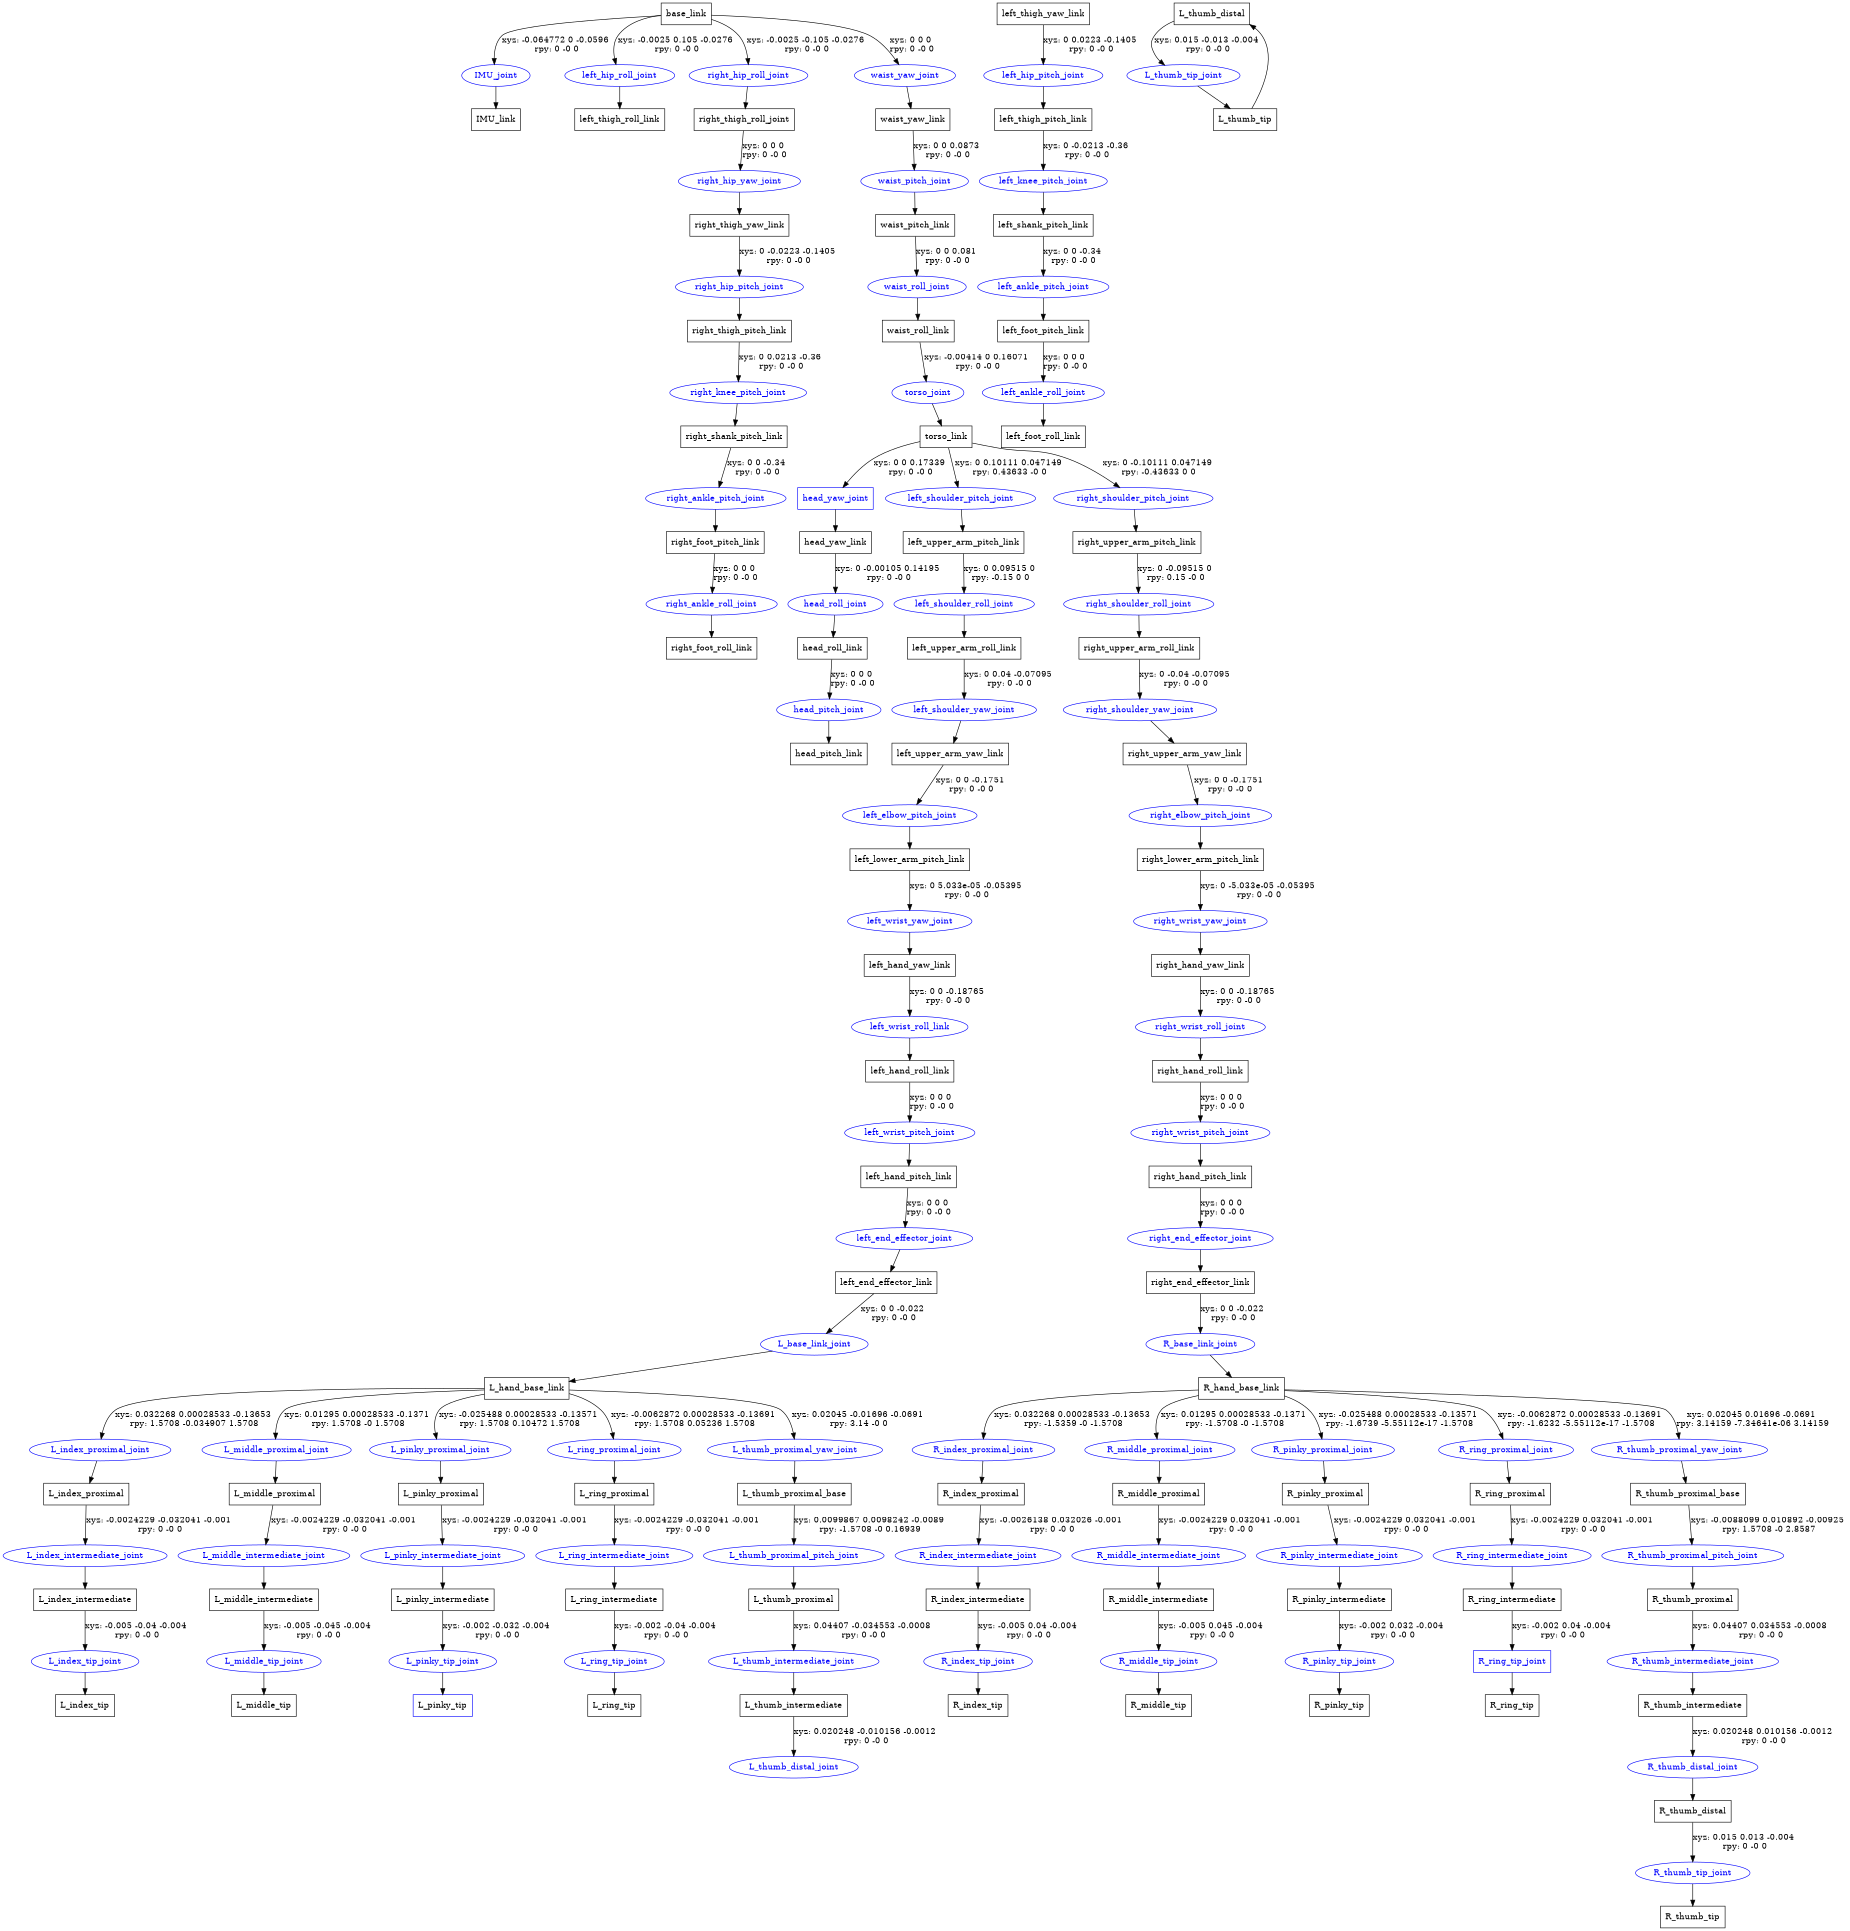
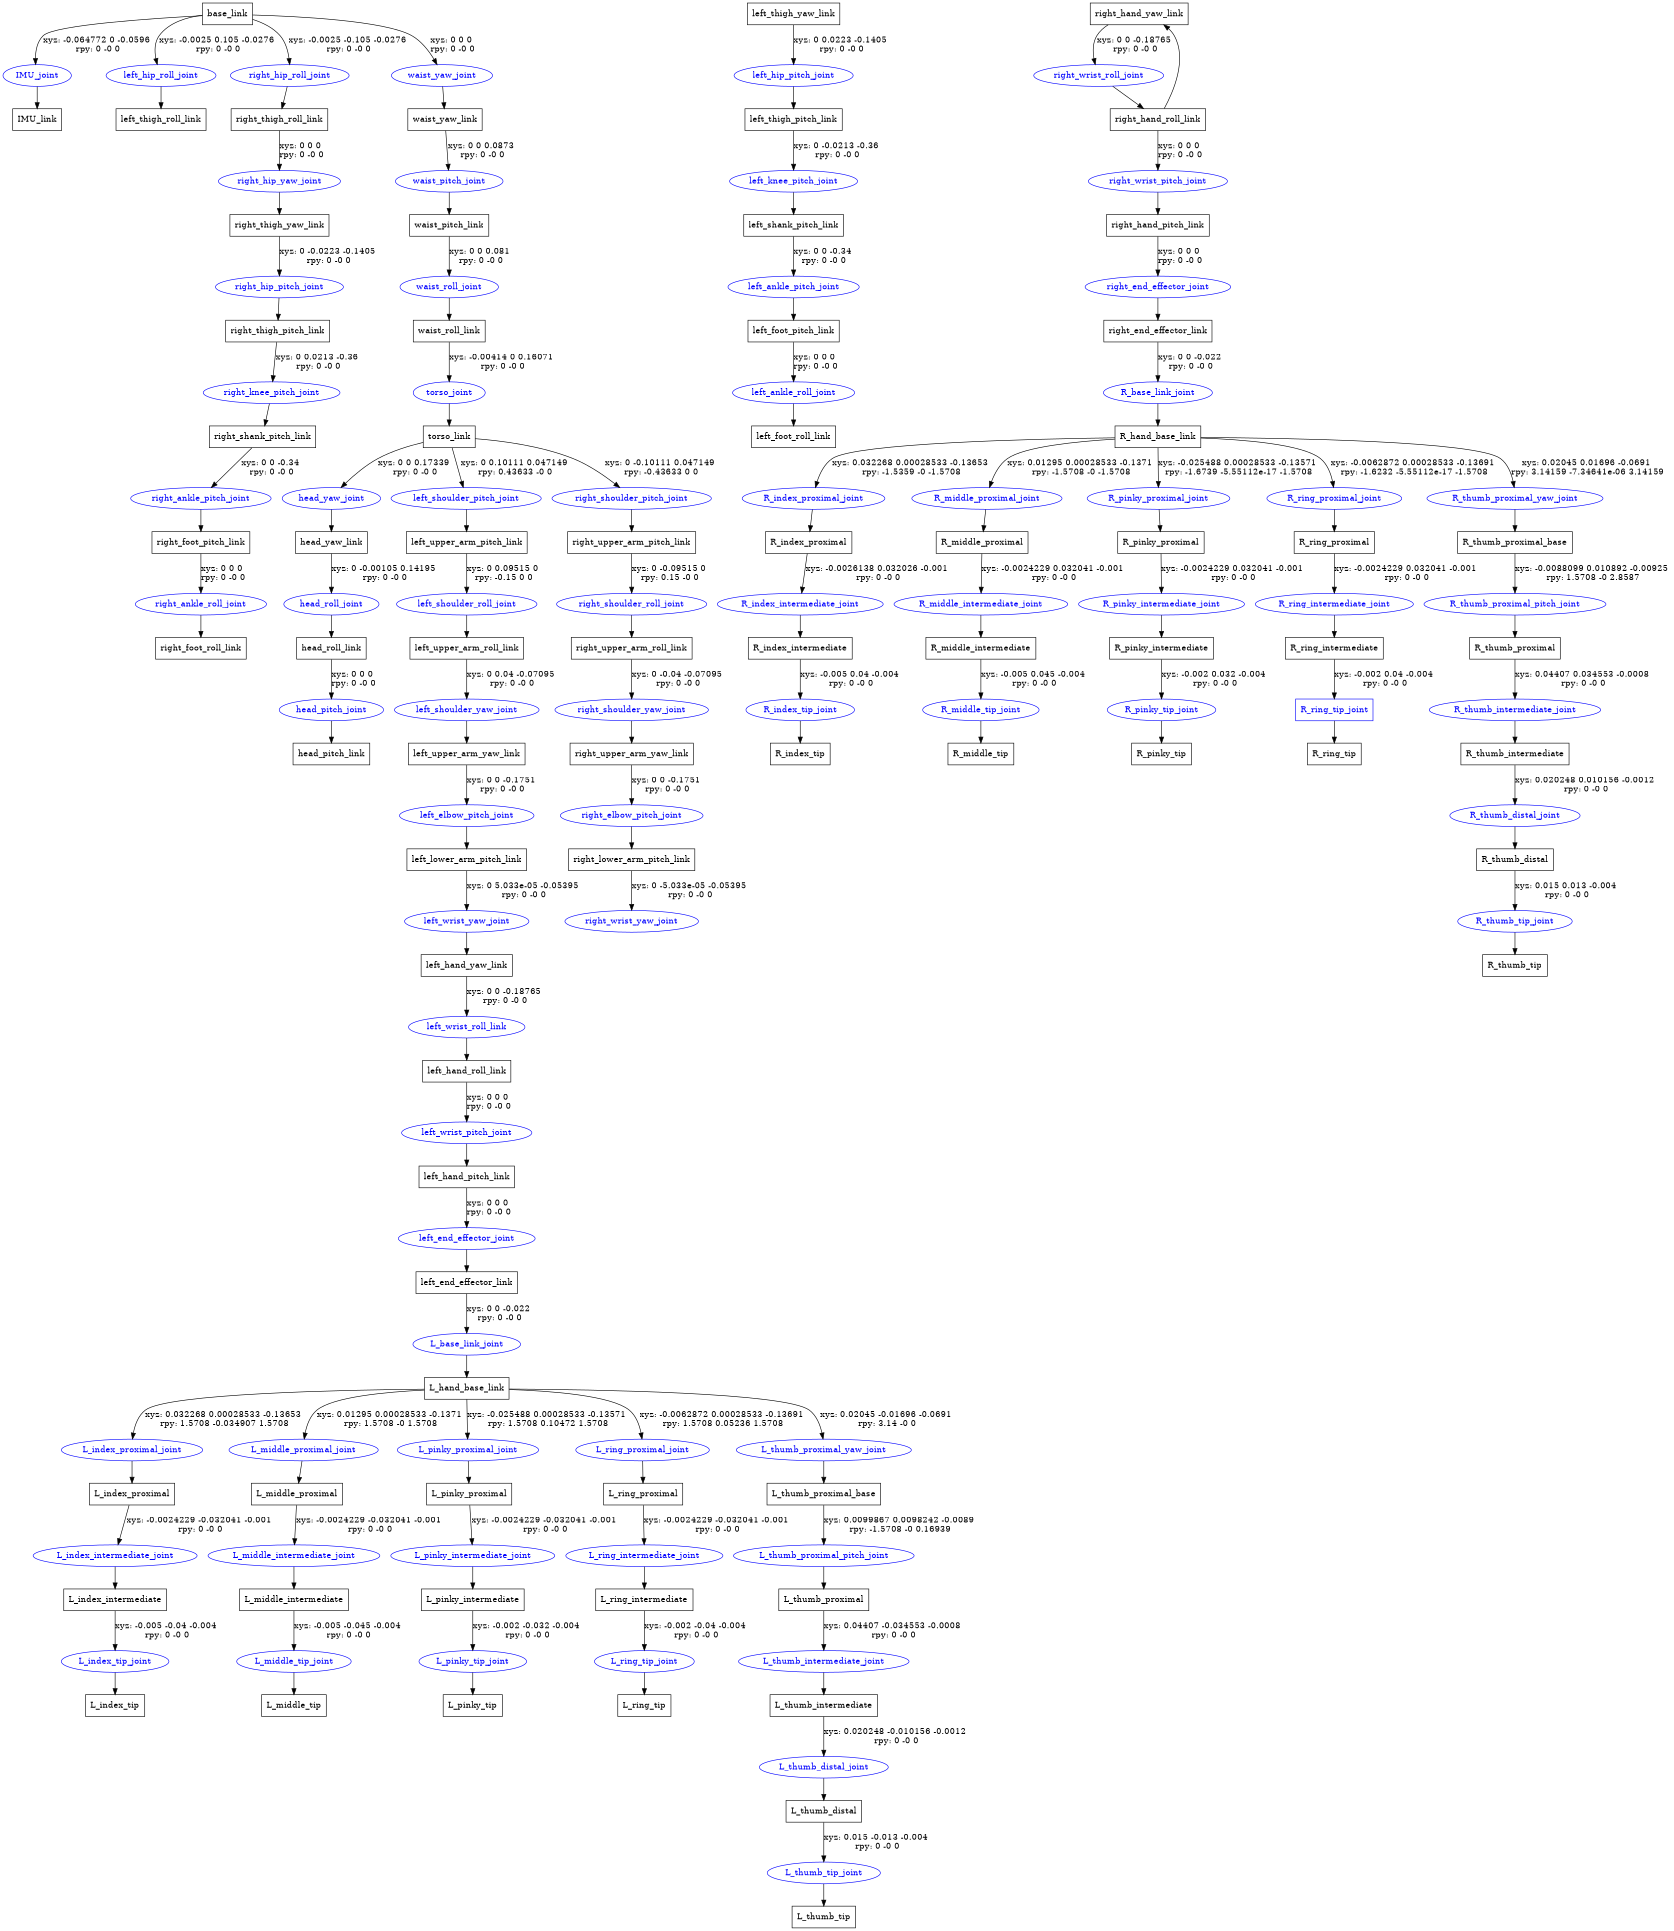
edge "L_thumb_tip" -> "L_thumb_distal": now "L_thumb_distal_joint" -> "L_thumb_distal"
node "right_thigh_roll_joint": label "right_thigh_roll_joint" -> "right_thigh_roll_link"
node "head_yaw_joint": shape box -> ellipse
edge "right_wrist_yaw_joint" -> "right_hand_yaw_link": now "right_hand_roll_link" -> "right_hand_yaw_link"
node "L_pinky_tip": color blue -> black
